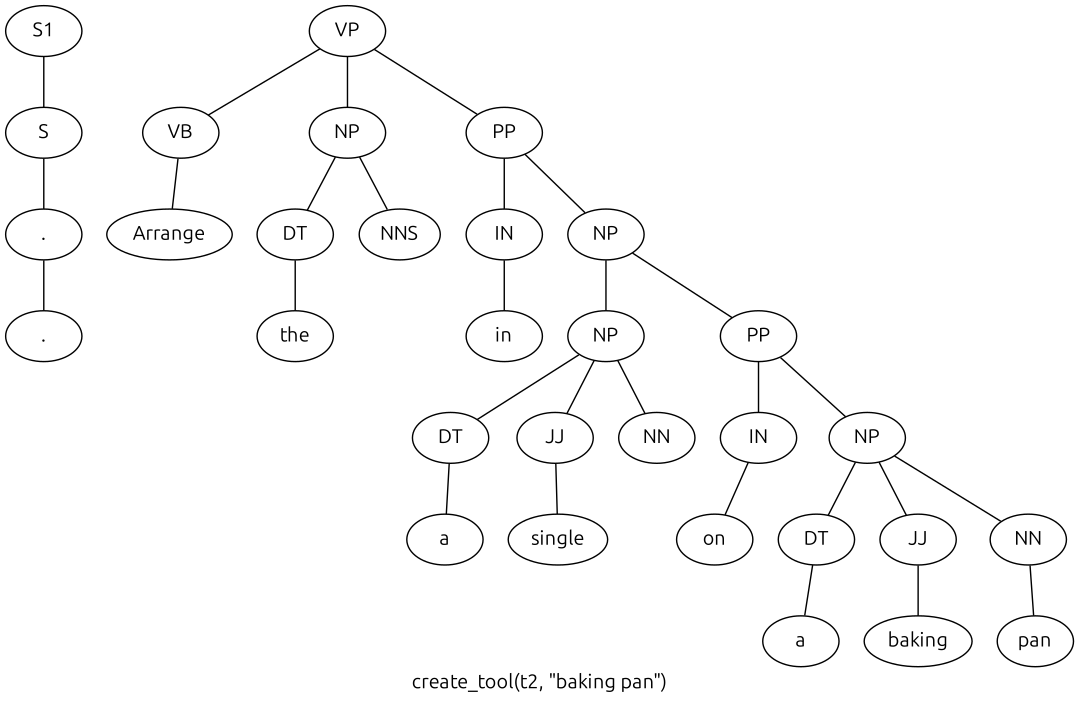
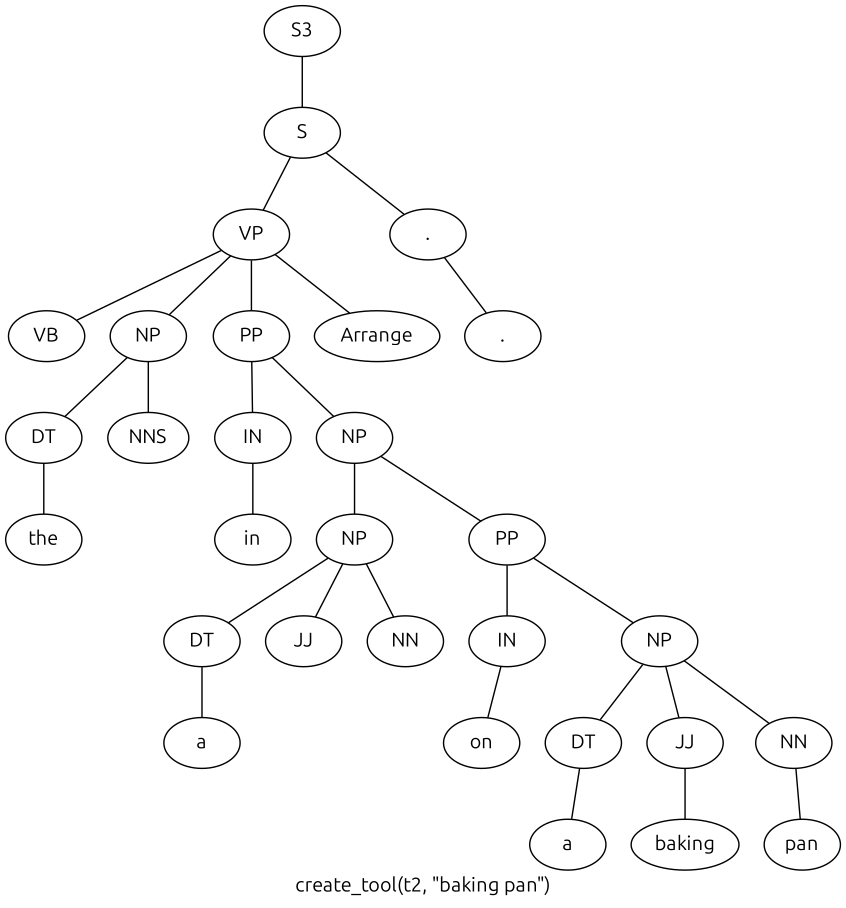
node "S1": label "S1" -> "S3"
edge "VB" -- "Arrange": now "VP" -- "Arrange"
edge "S" -- "VP": added
node "single": removed
